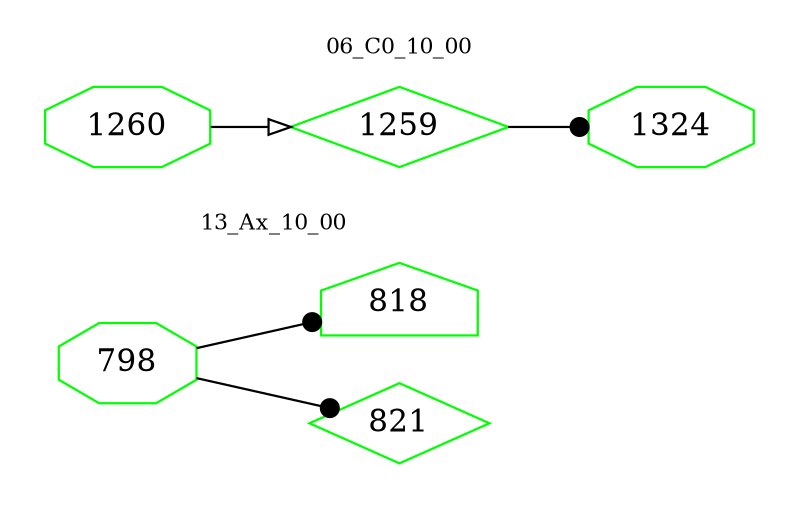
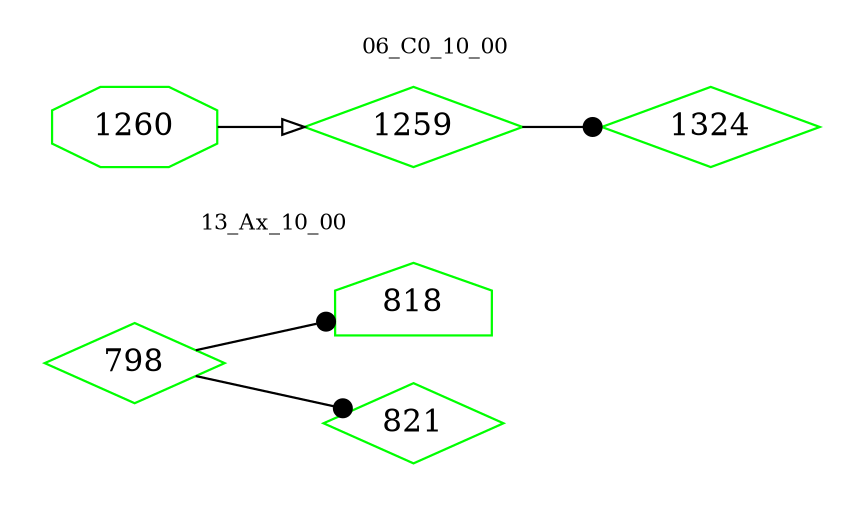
node "1324": shape octagon -> diamond
node "798": shape octagon -> diamond
